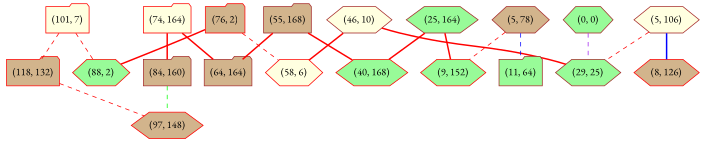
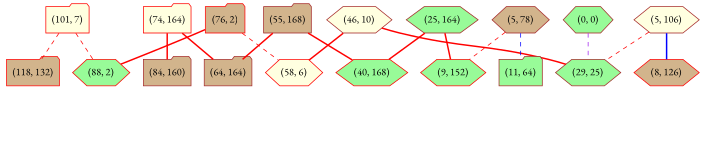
node "(97, 148)": removed
